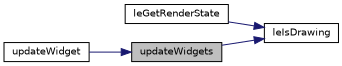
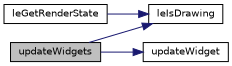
edge "updateWidget" -> "updateWidgets": reversed
